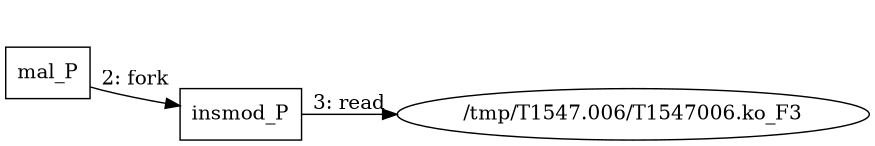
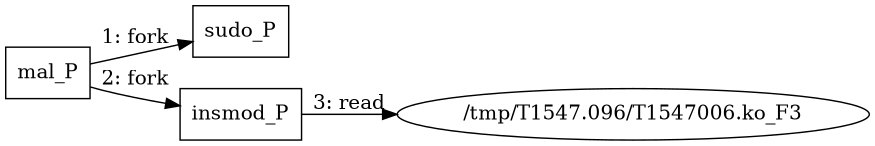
node "sudo_P": added
node "/tmp/T1547.006/T1547006.ko_F3": label "/tmp/T1547.006/T1547006.ko_F3" -> "/tmp/T1547.096/T1547006.ko_F3"
